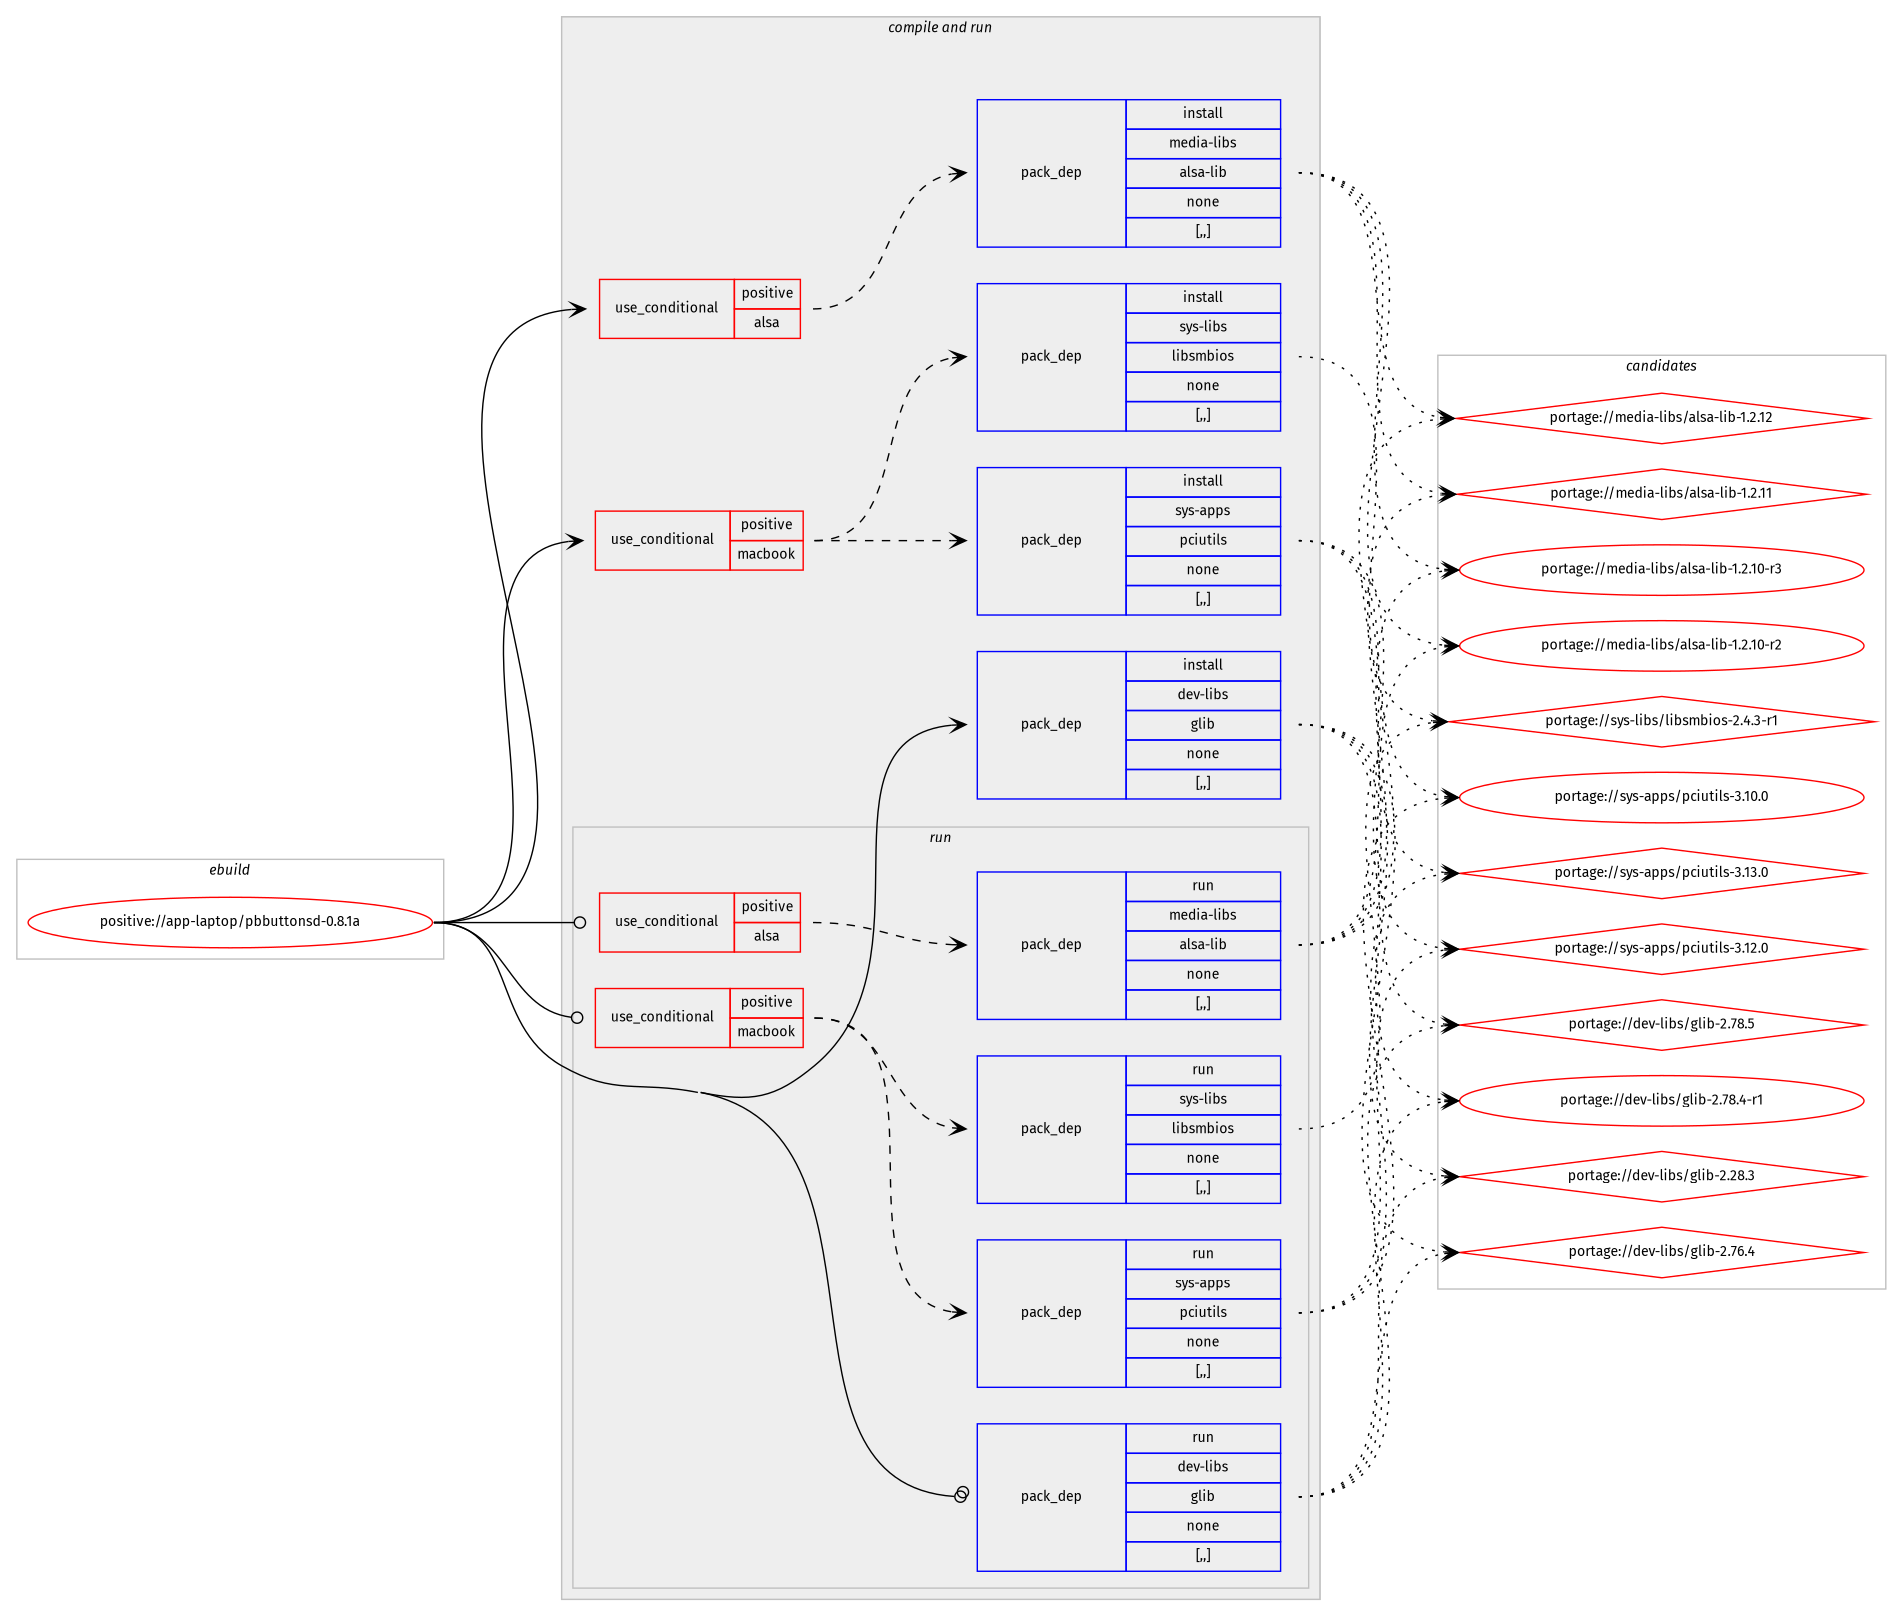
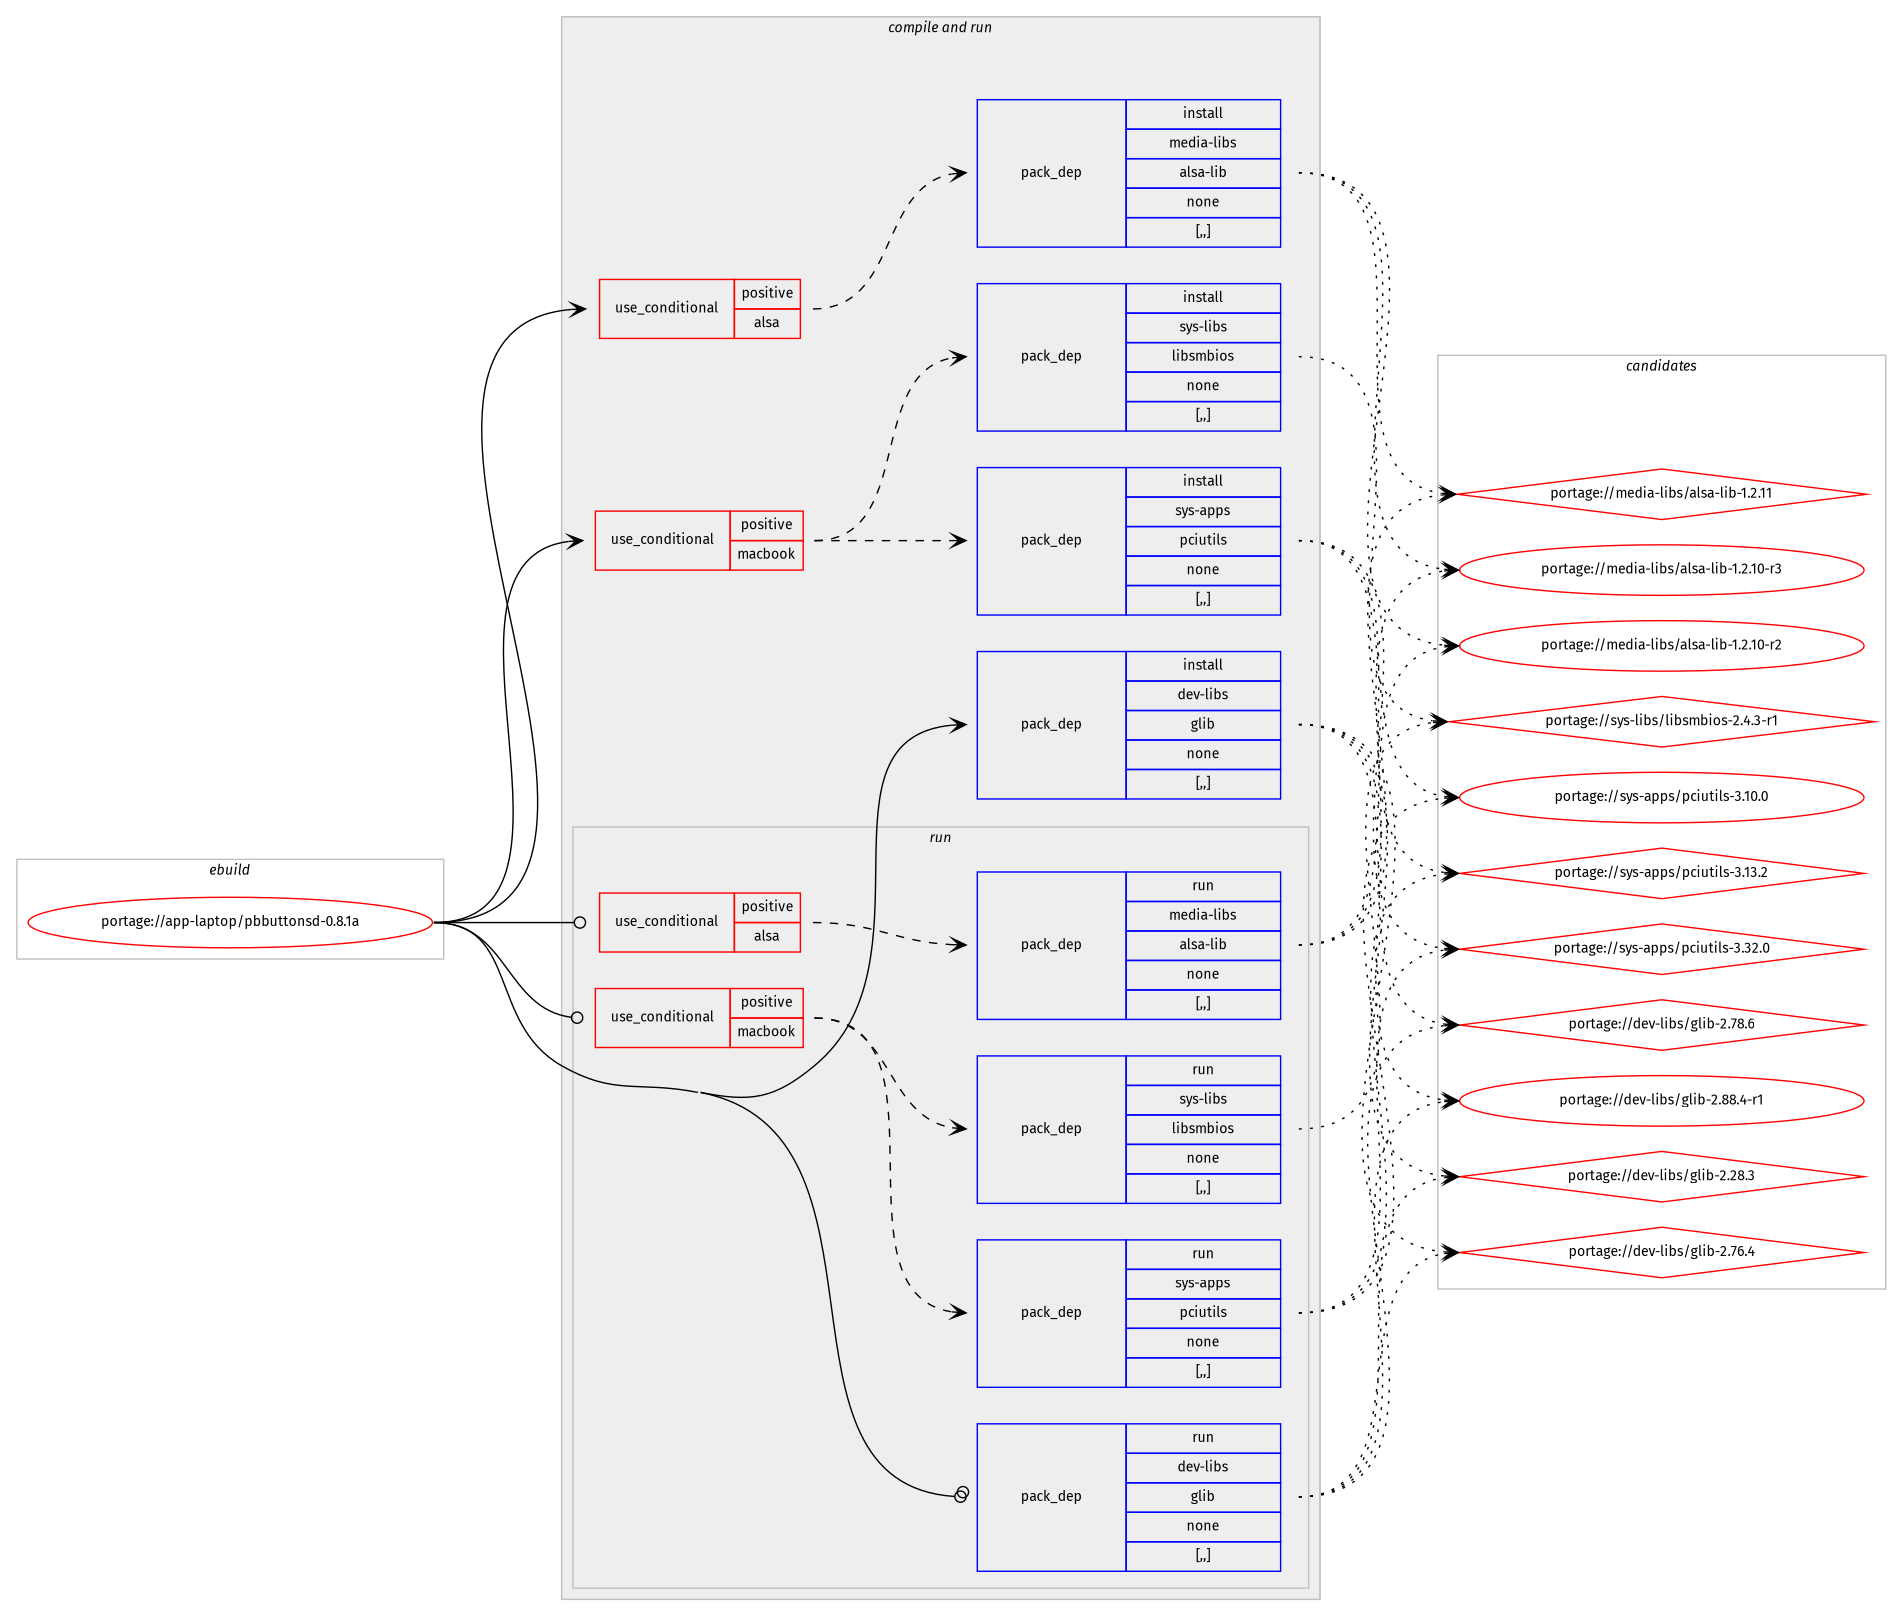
node "portage://media-libs/alsa-lib-1.2.12": removed
node "portage://sys-apps/pciutils-3.13.0": label "portage://sys-apps/pciutils-3.13.0" -> "portage://sys-apps/pciutils-3.13.2"
node "positive://app-laptop/pbbuttonsd-0.8.1a": label "positive://app-laptop/pbbuttonsd-0.8.1a" -> "portage://app-laptop/pbbuttonsd-0.8.1a"
node "portage://sys-apps/pciutils-3.12.0": label "portage://sys-apps/pciutils-3.12.0" -> "portage://sys-apps/pciutils-3.32.0"
node "portage://dev-libs/glib-2.78.5": label "portage://dev-libs/glib-2.78.5" -> "portage://dev-libs/glib-2.78.6"
node "portage://dev-libs/glib-2.78.4-r1": label "portage://dev-libs/glib-2.78.4-r1" -> "portage://dev-libs/glib-2.88.4-r1"
